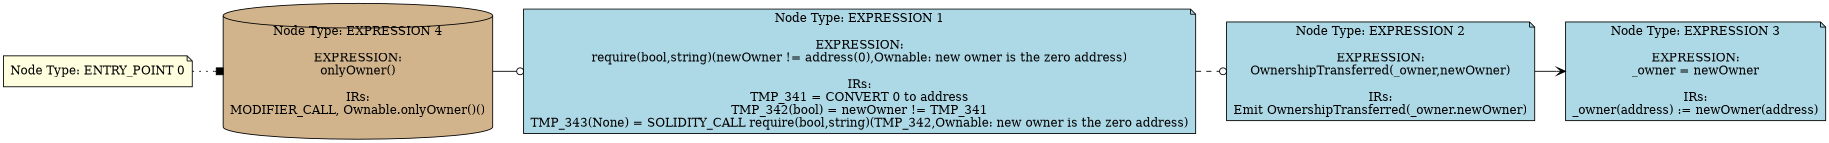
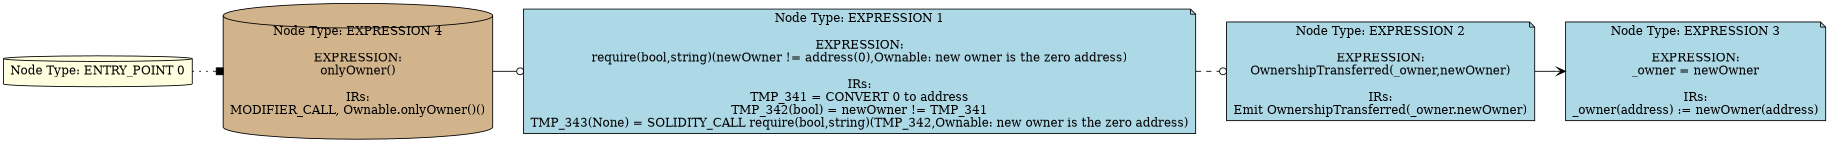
node "Node Type: ENTRY_POINT 0": shape note -> cylinder
